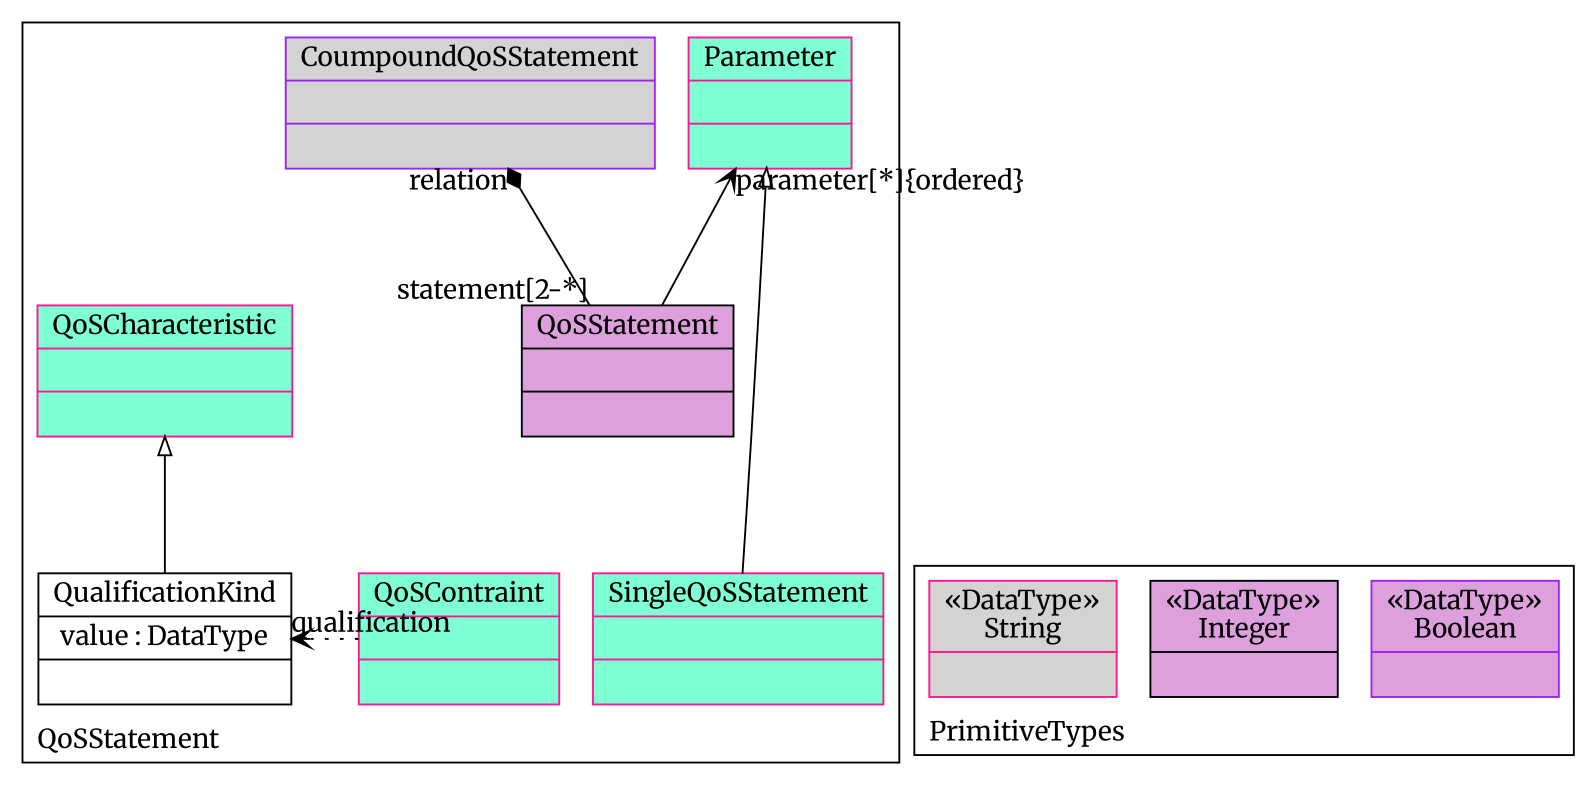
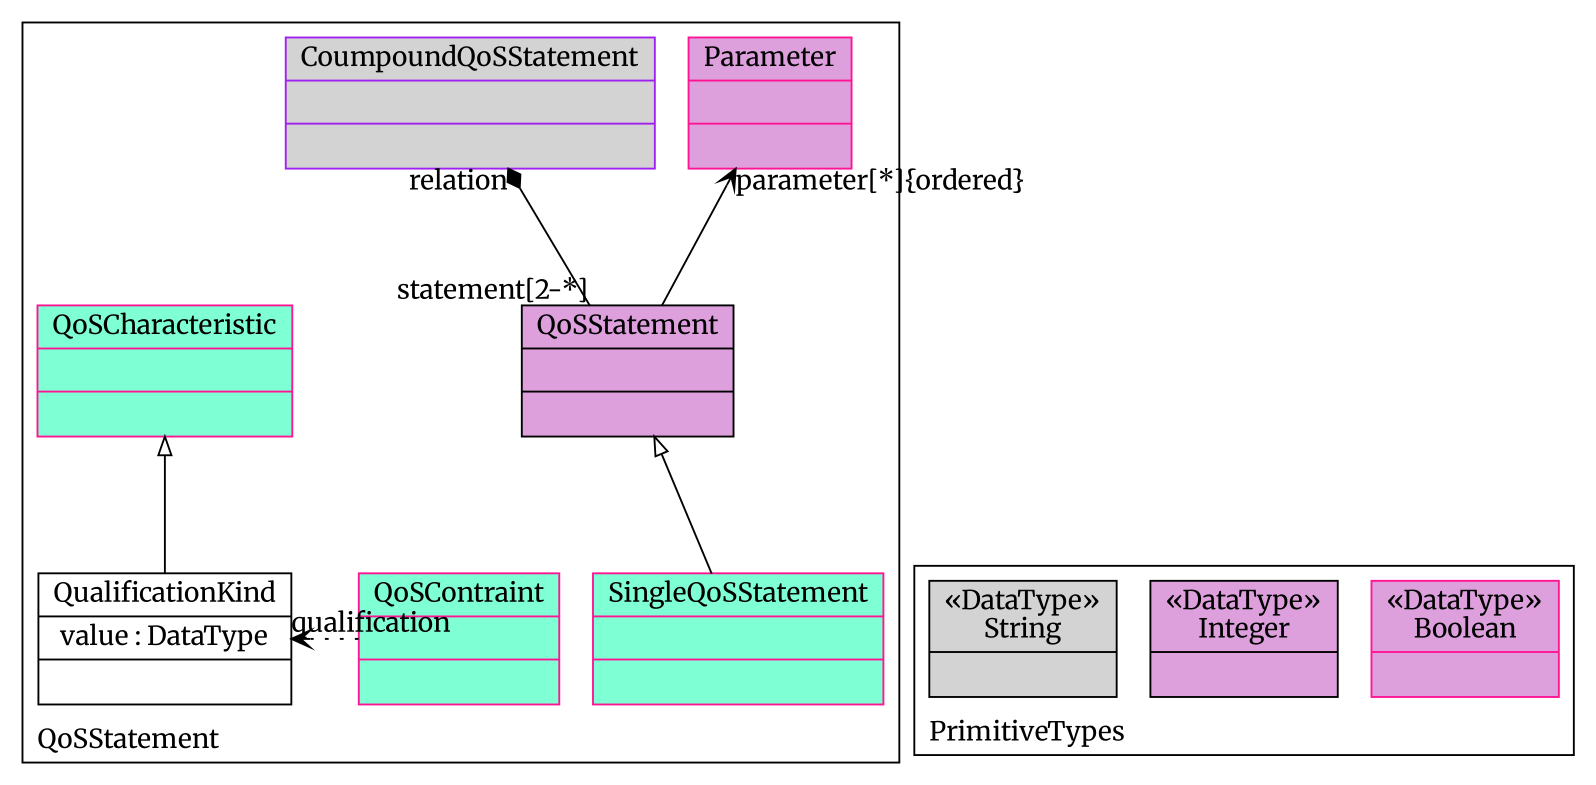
node "Parameter": fillcolor aquamarine -> plum
edge "SingleQoSStatement" -> "Parameter": now "SingleQoSStatement" -> "QoSStatement"
node "String": color deeppink -> black
node "Boolean": color purple -> deeppink
